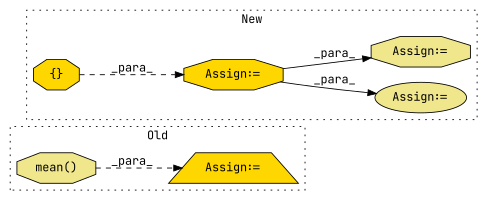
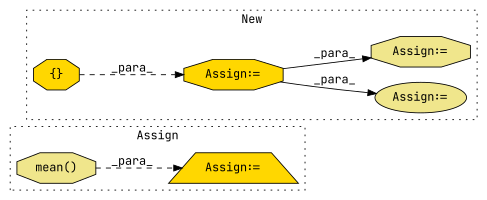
cluster "Old": label "Old" -> "Assign"
